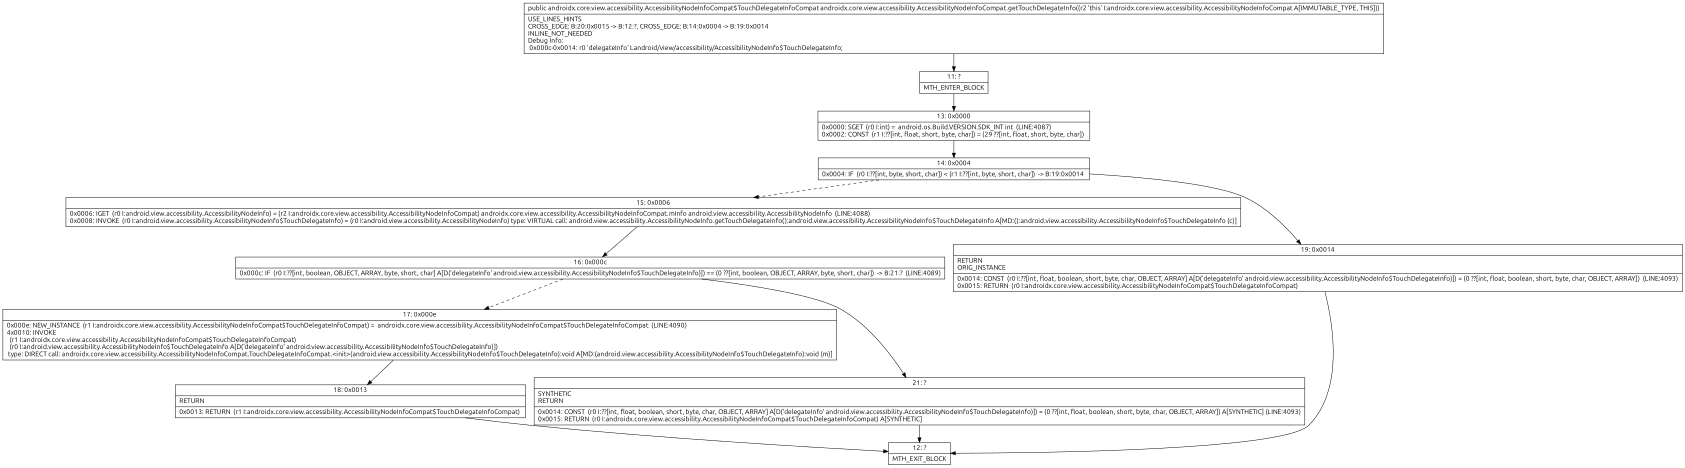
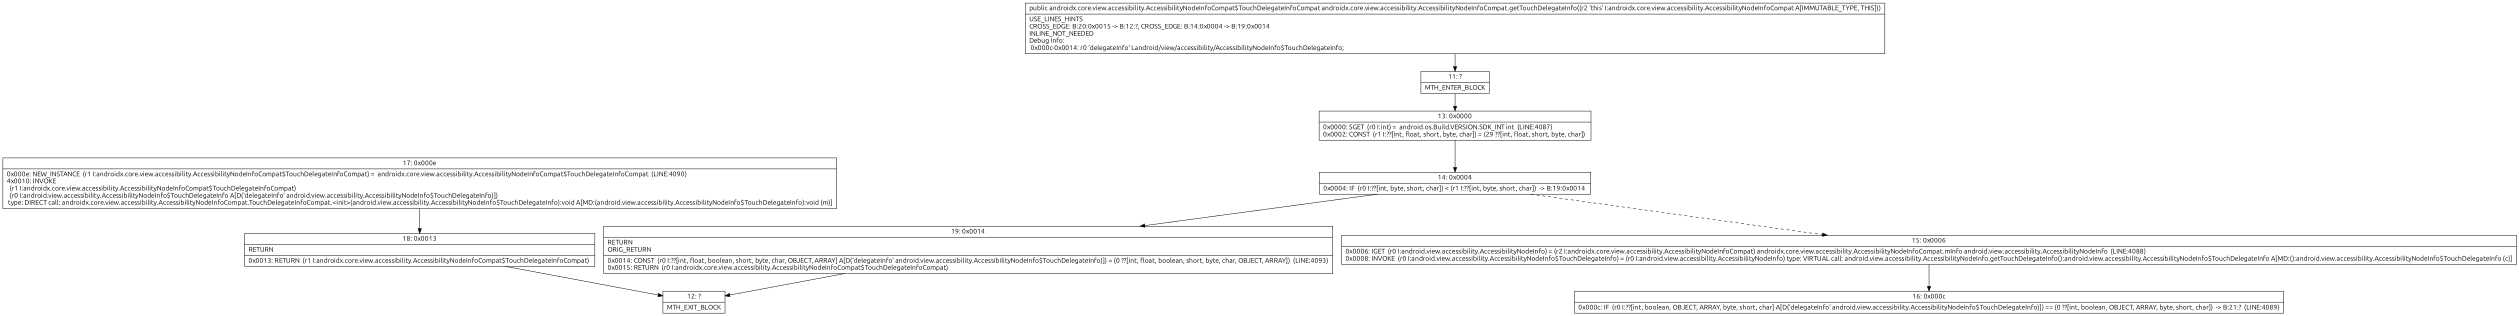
node "19: 0x0014": text "ORIG_INSTANCE" -> "ORIG_RETURN"
edge "16: 0x000c" -> "17: 0x000e": removed
node "21: ?": removed
